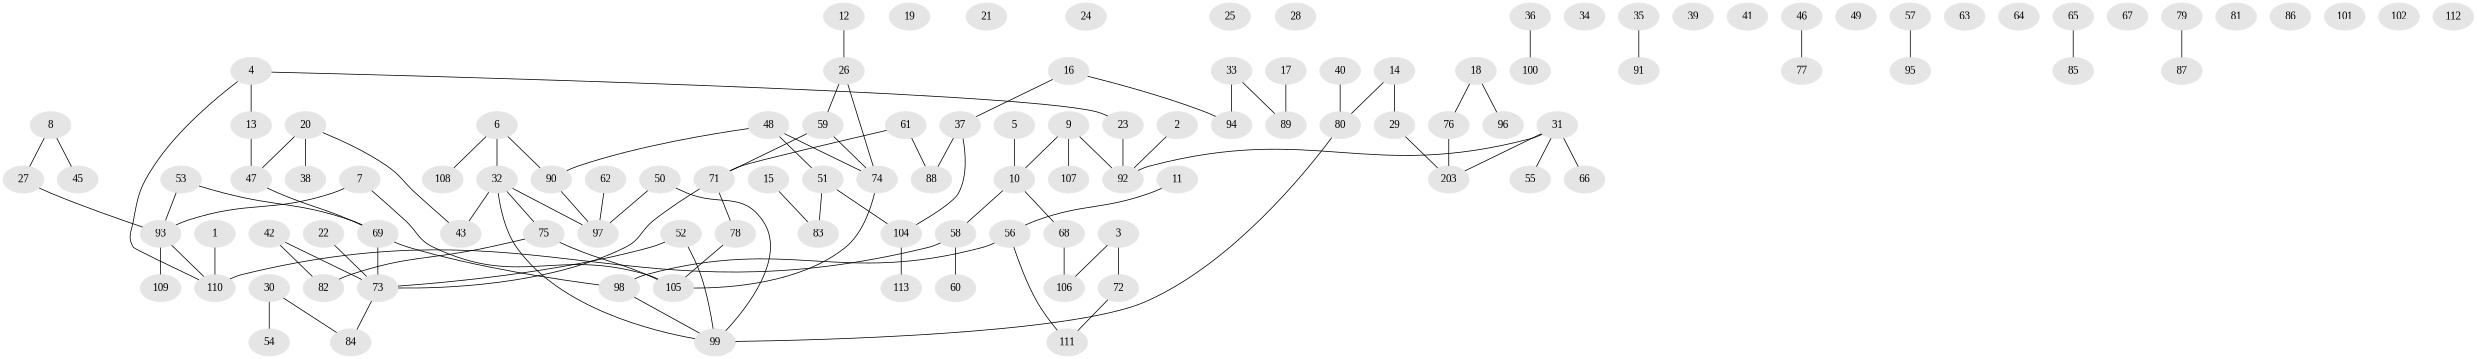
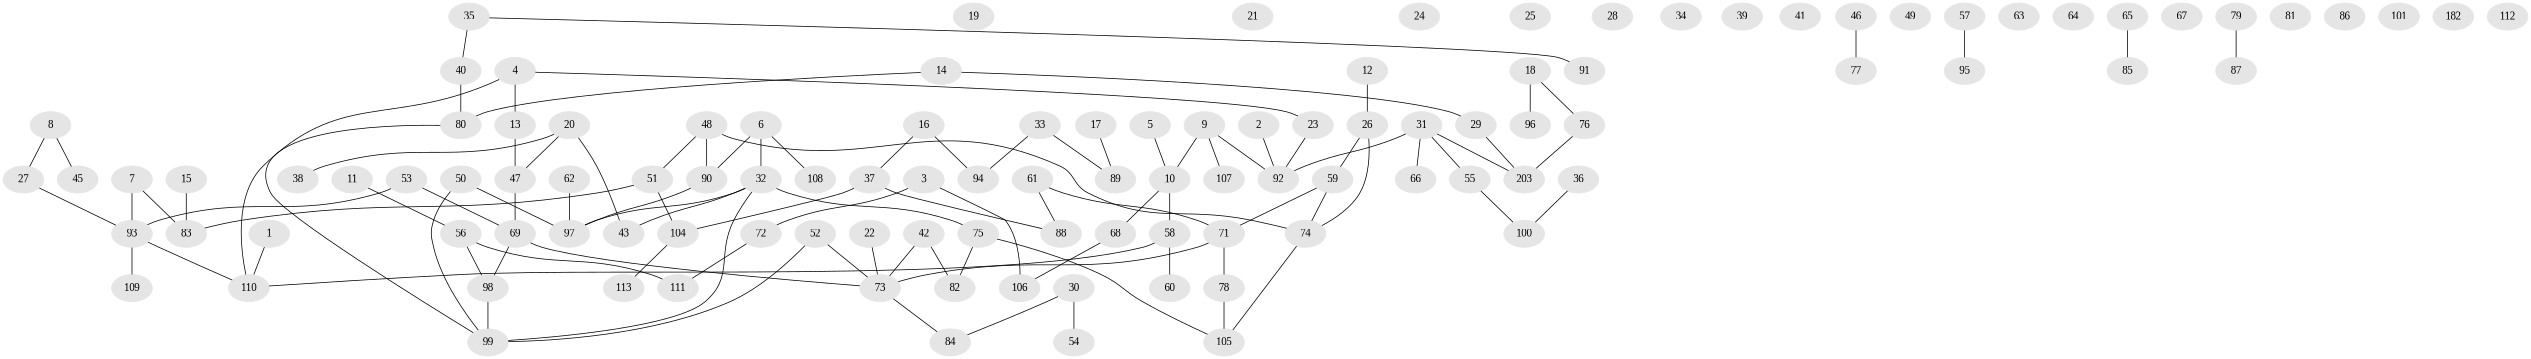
node "102": label "102" -> "182"
edge "35" -- "40": added
edge "55" -- "100": added
edge "7" -- "105": now "7" -- "83"
